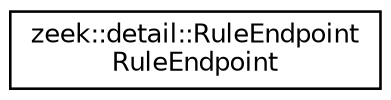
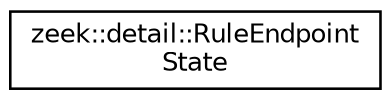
node "zeek::detail::RuleEndpoint RuleEndpoint": label "zeek::detail::RuleEndpoint RuleEndpoint" -> "zeek::detail::RuleEndpoint State"
